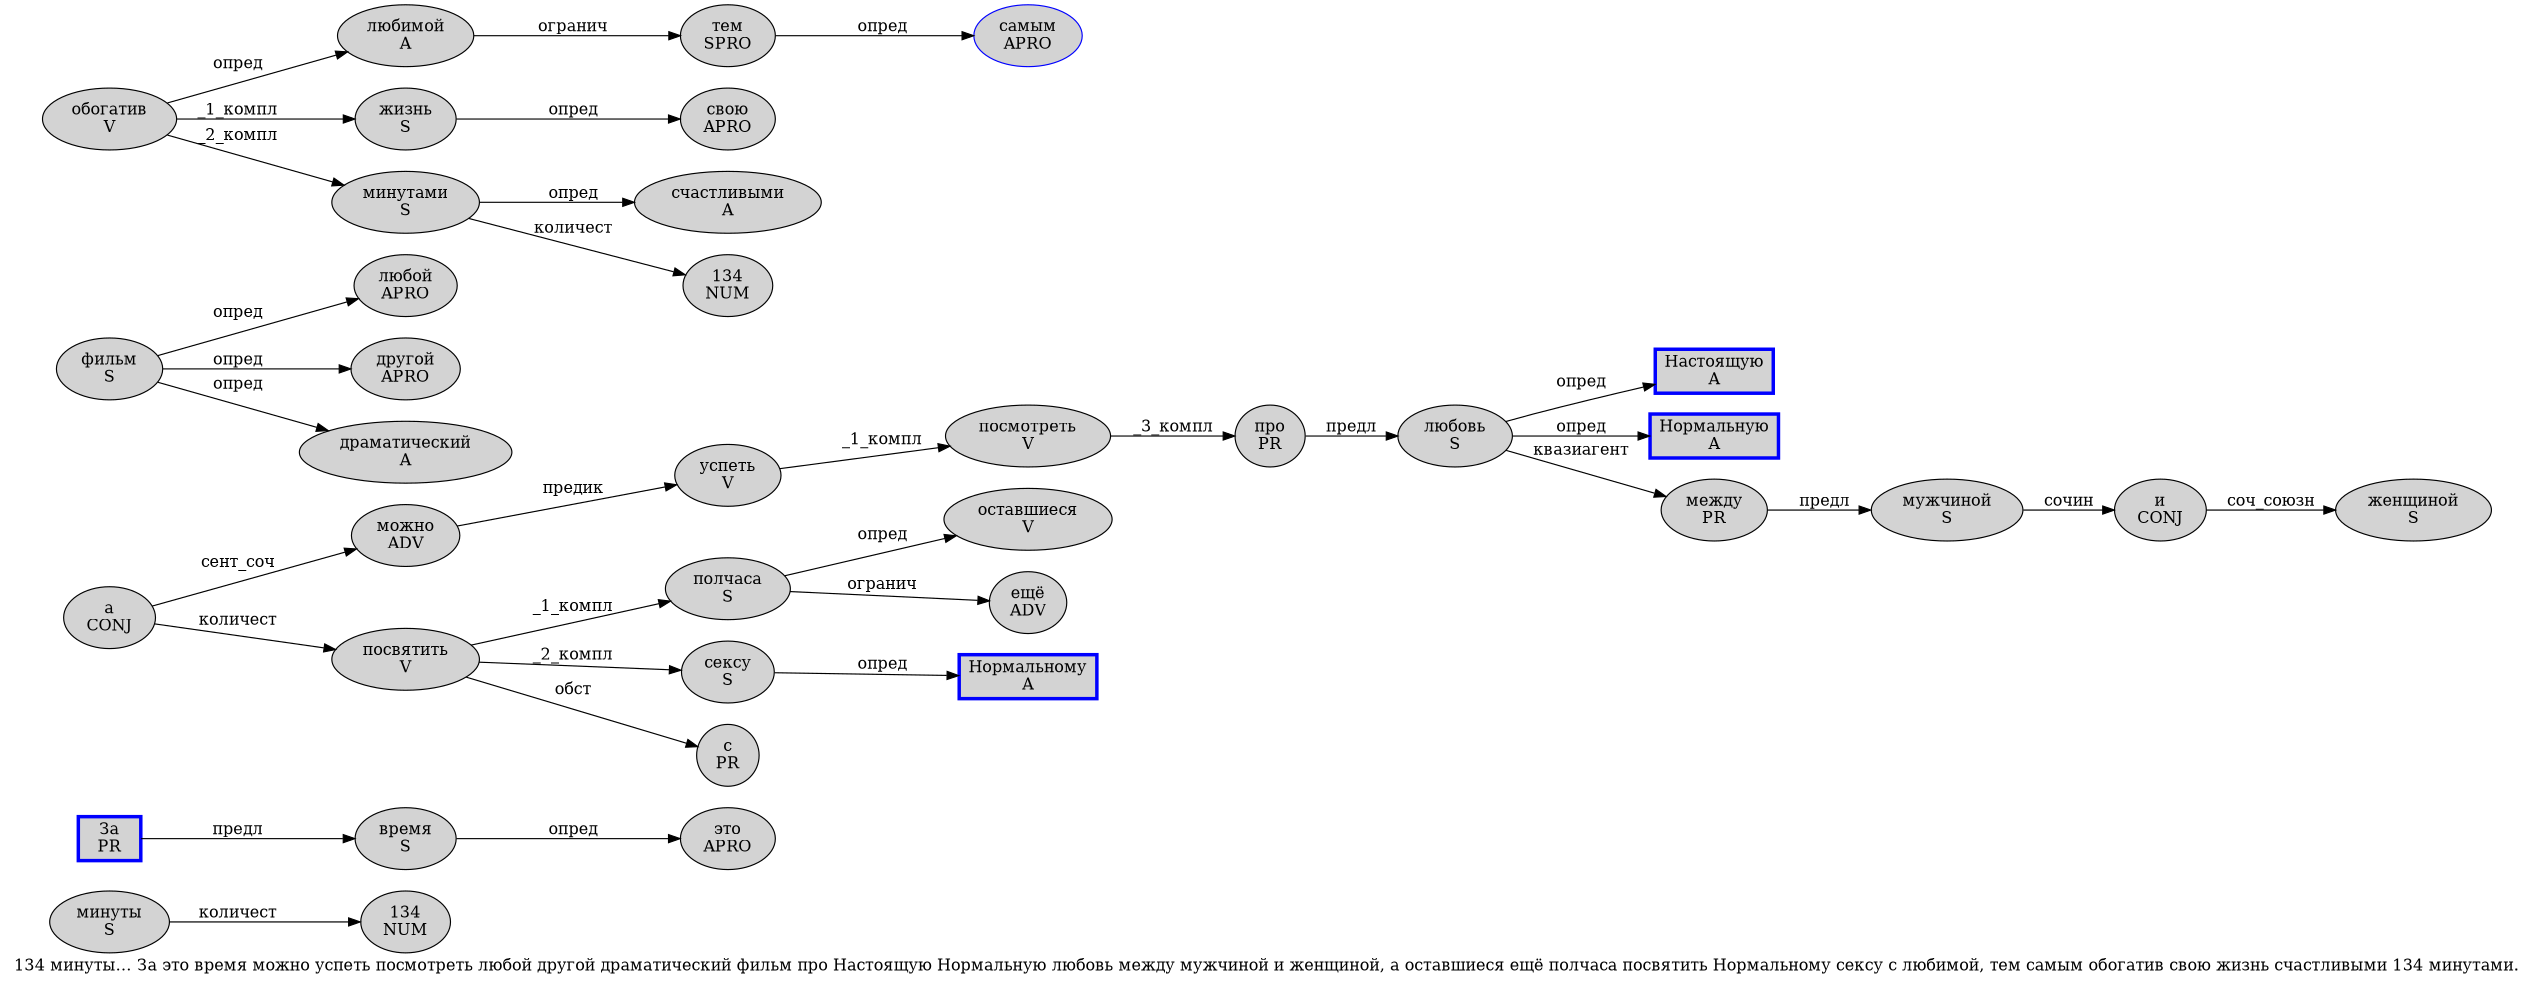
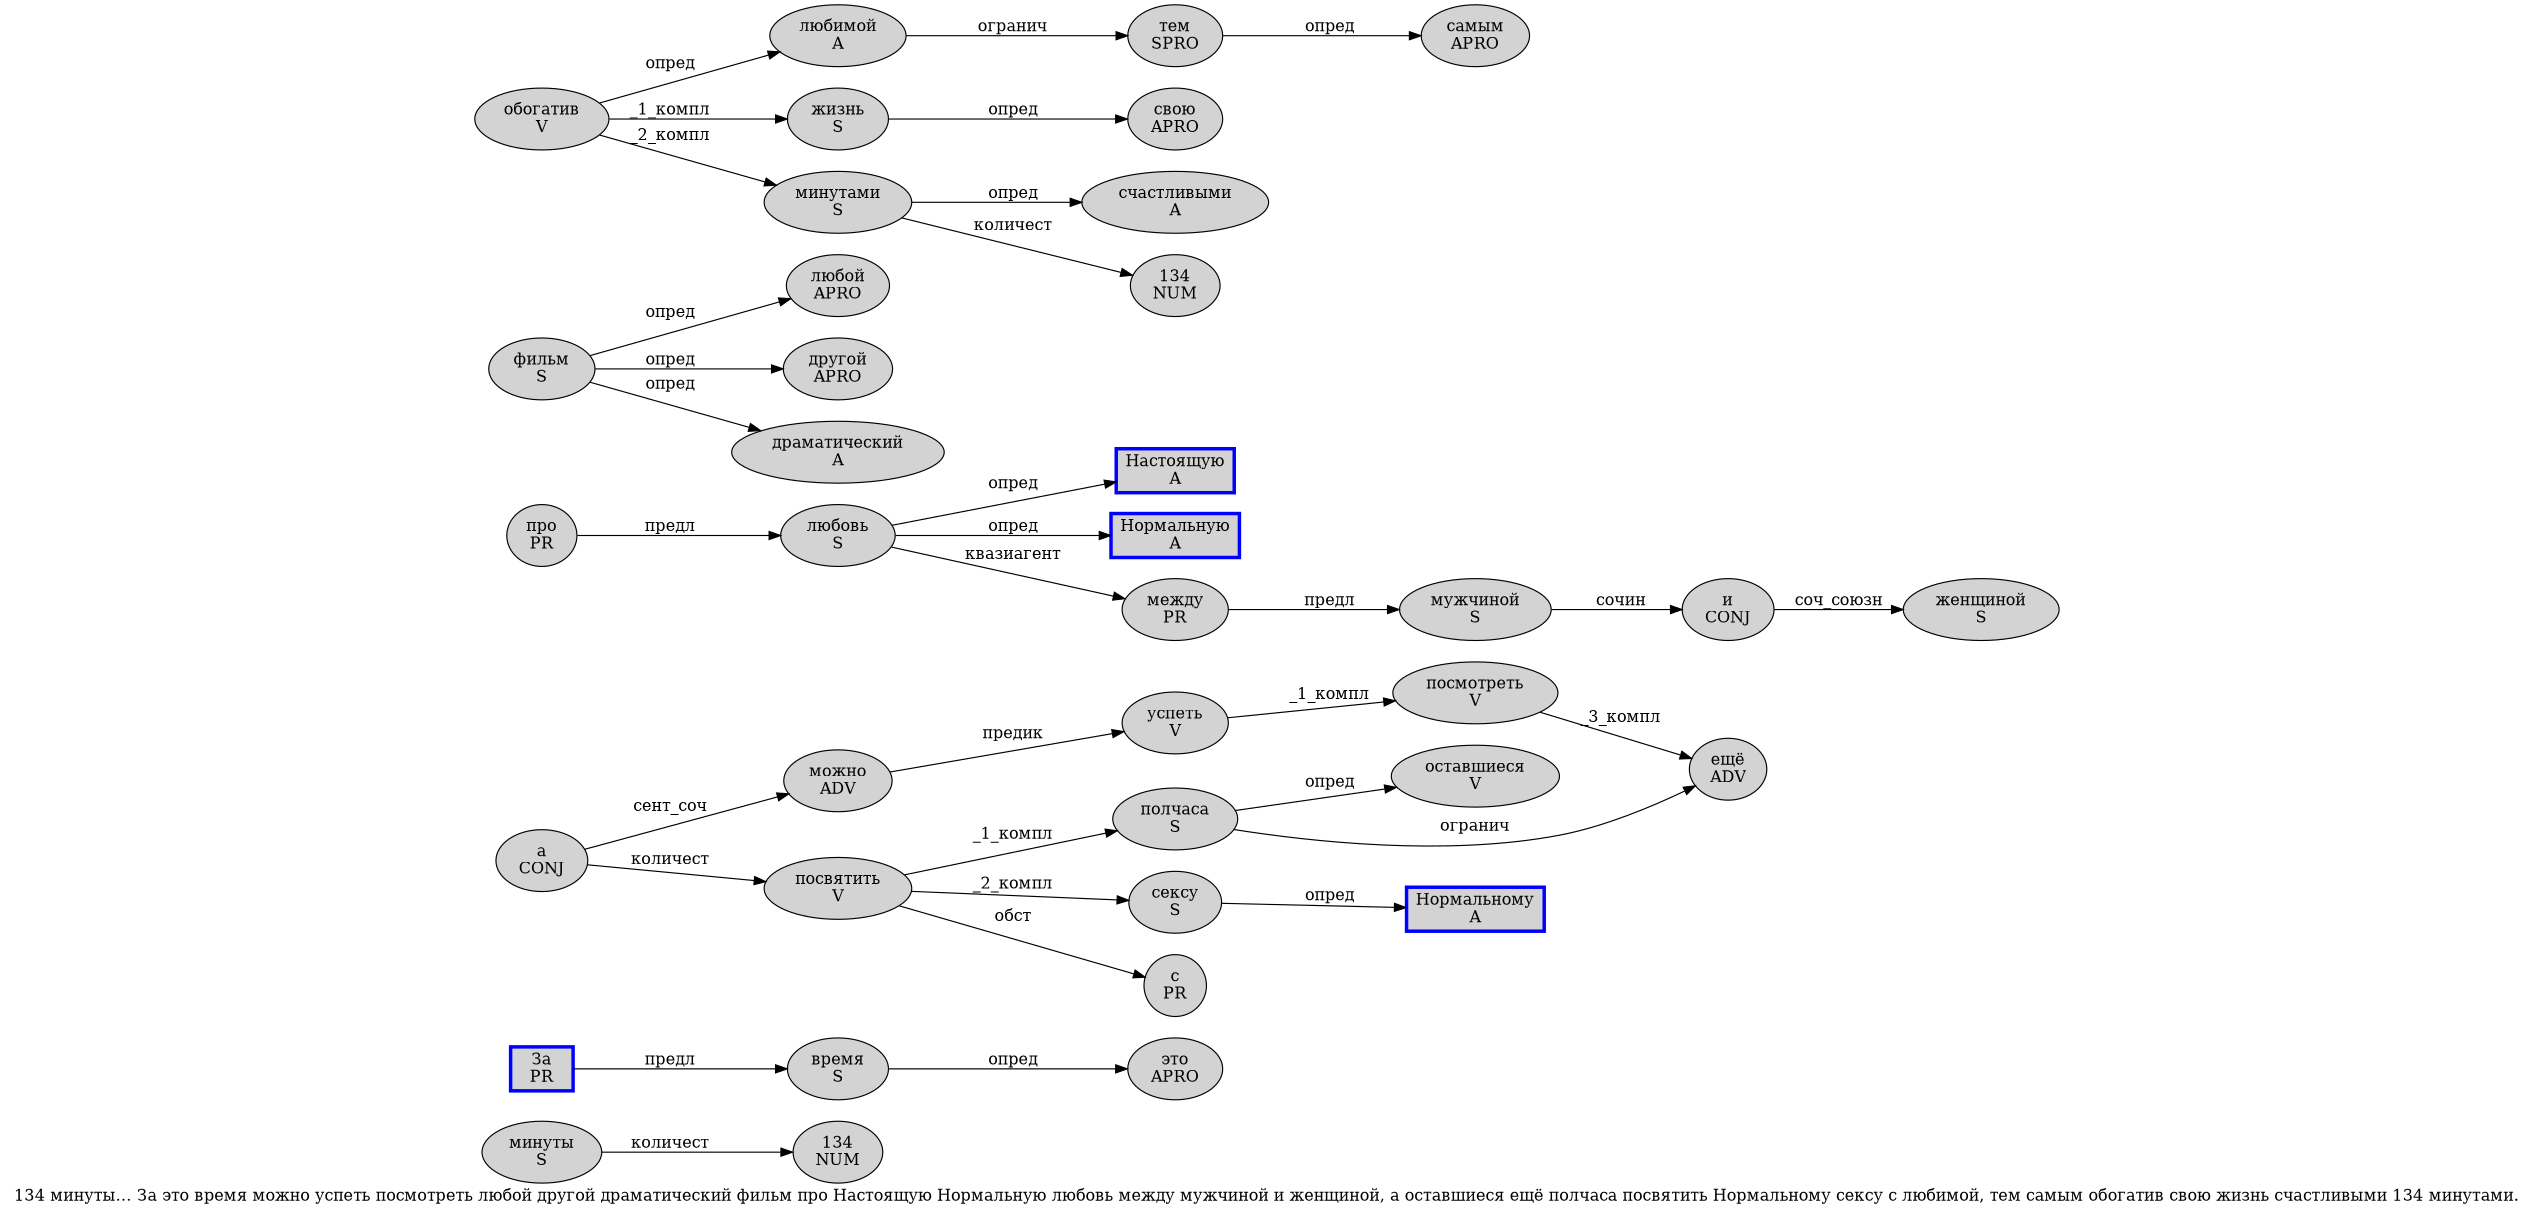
node "самым APRO": color blue -> black
edge "посмотреть V" -> "про PR": now "посмотреть V" -> "ещё ADV"
